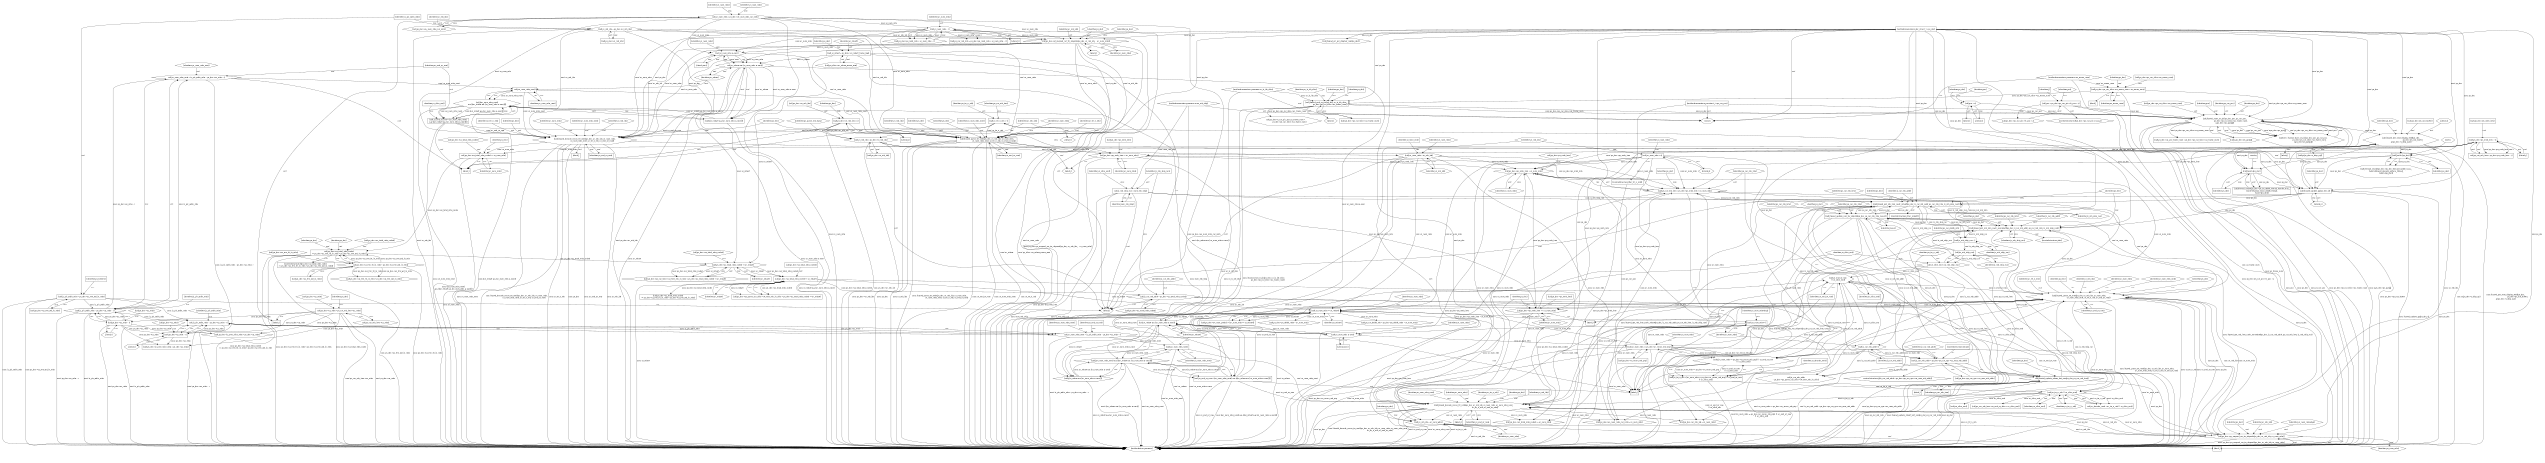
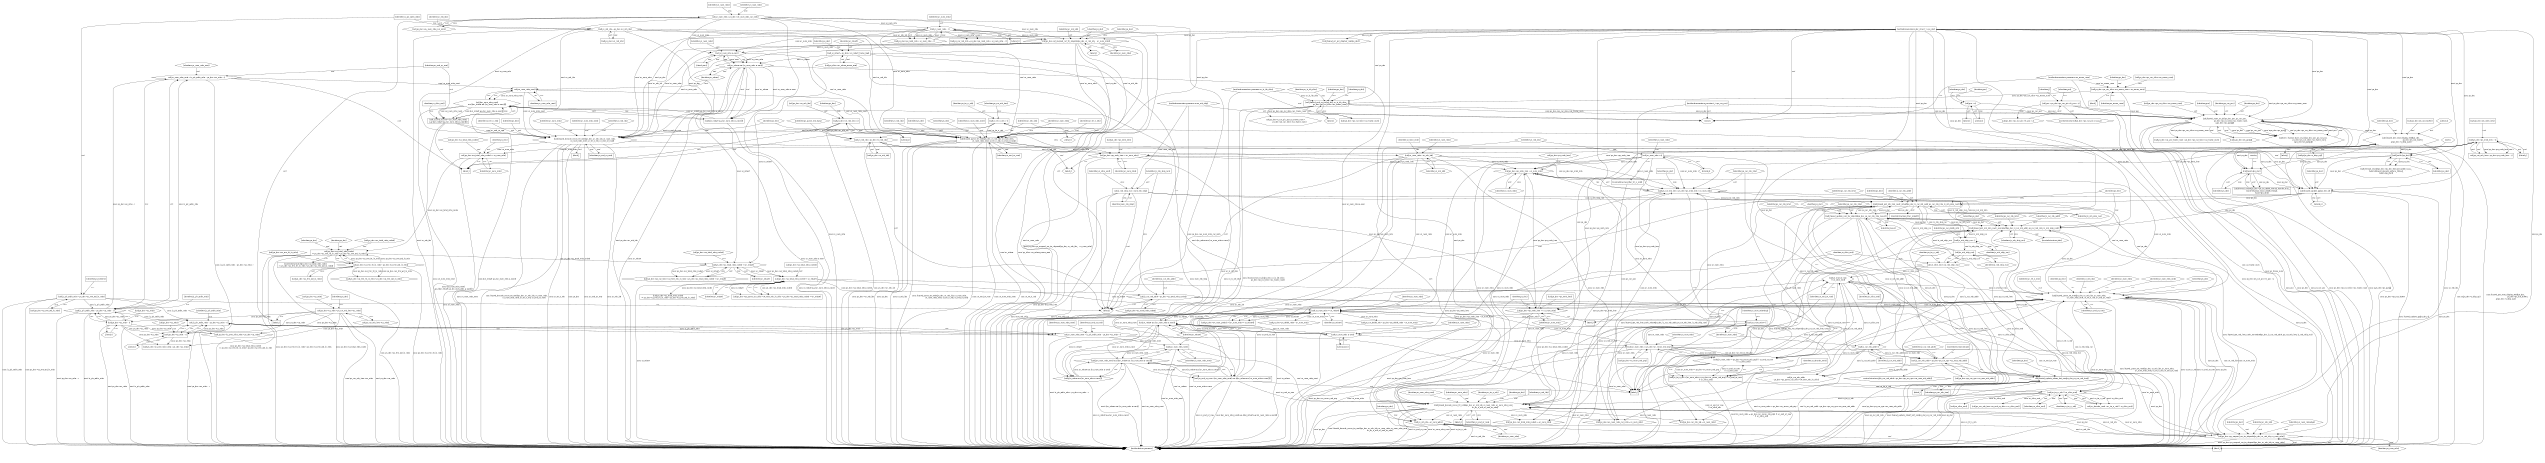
edge "(Call,ps_dec->ps_cur_slice->u2_frame_num = u2_frame_num)" -> "(Identifier,u2_frame_num)": removed, label "CFG:"
